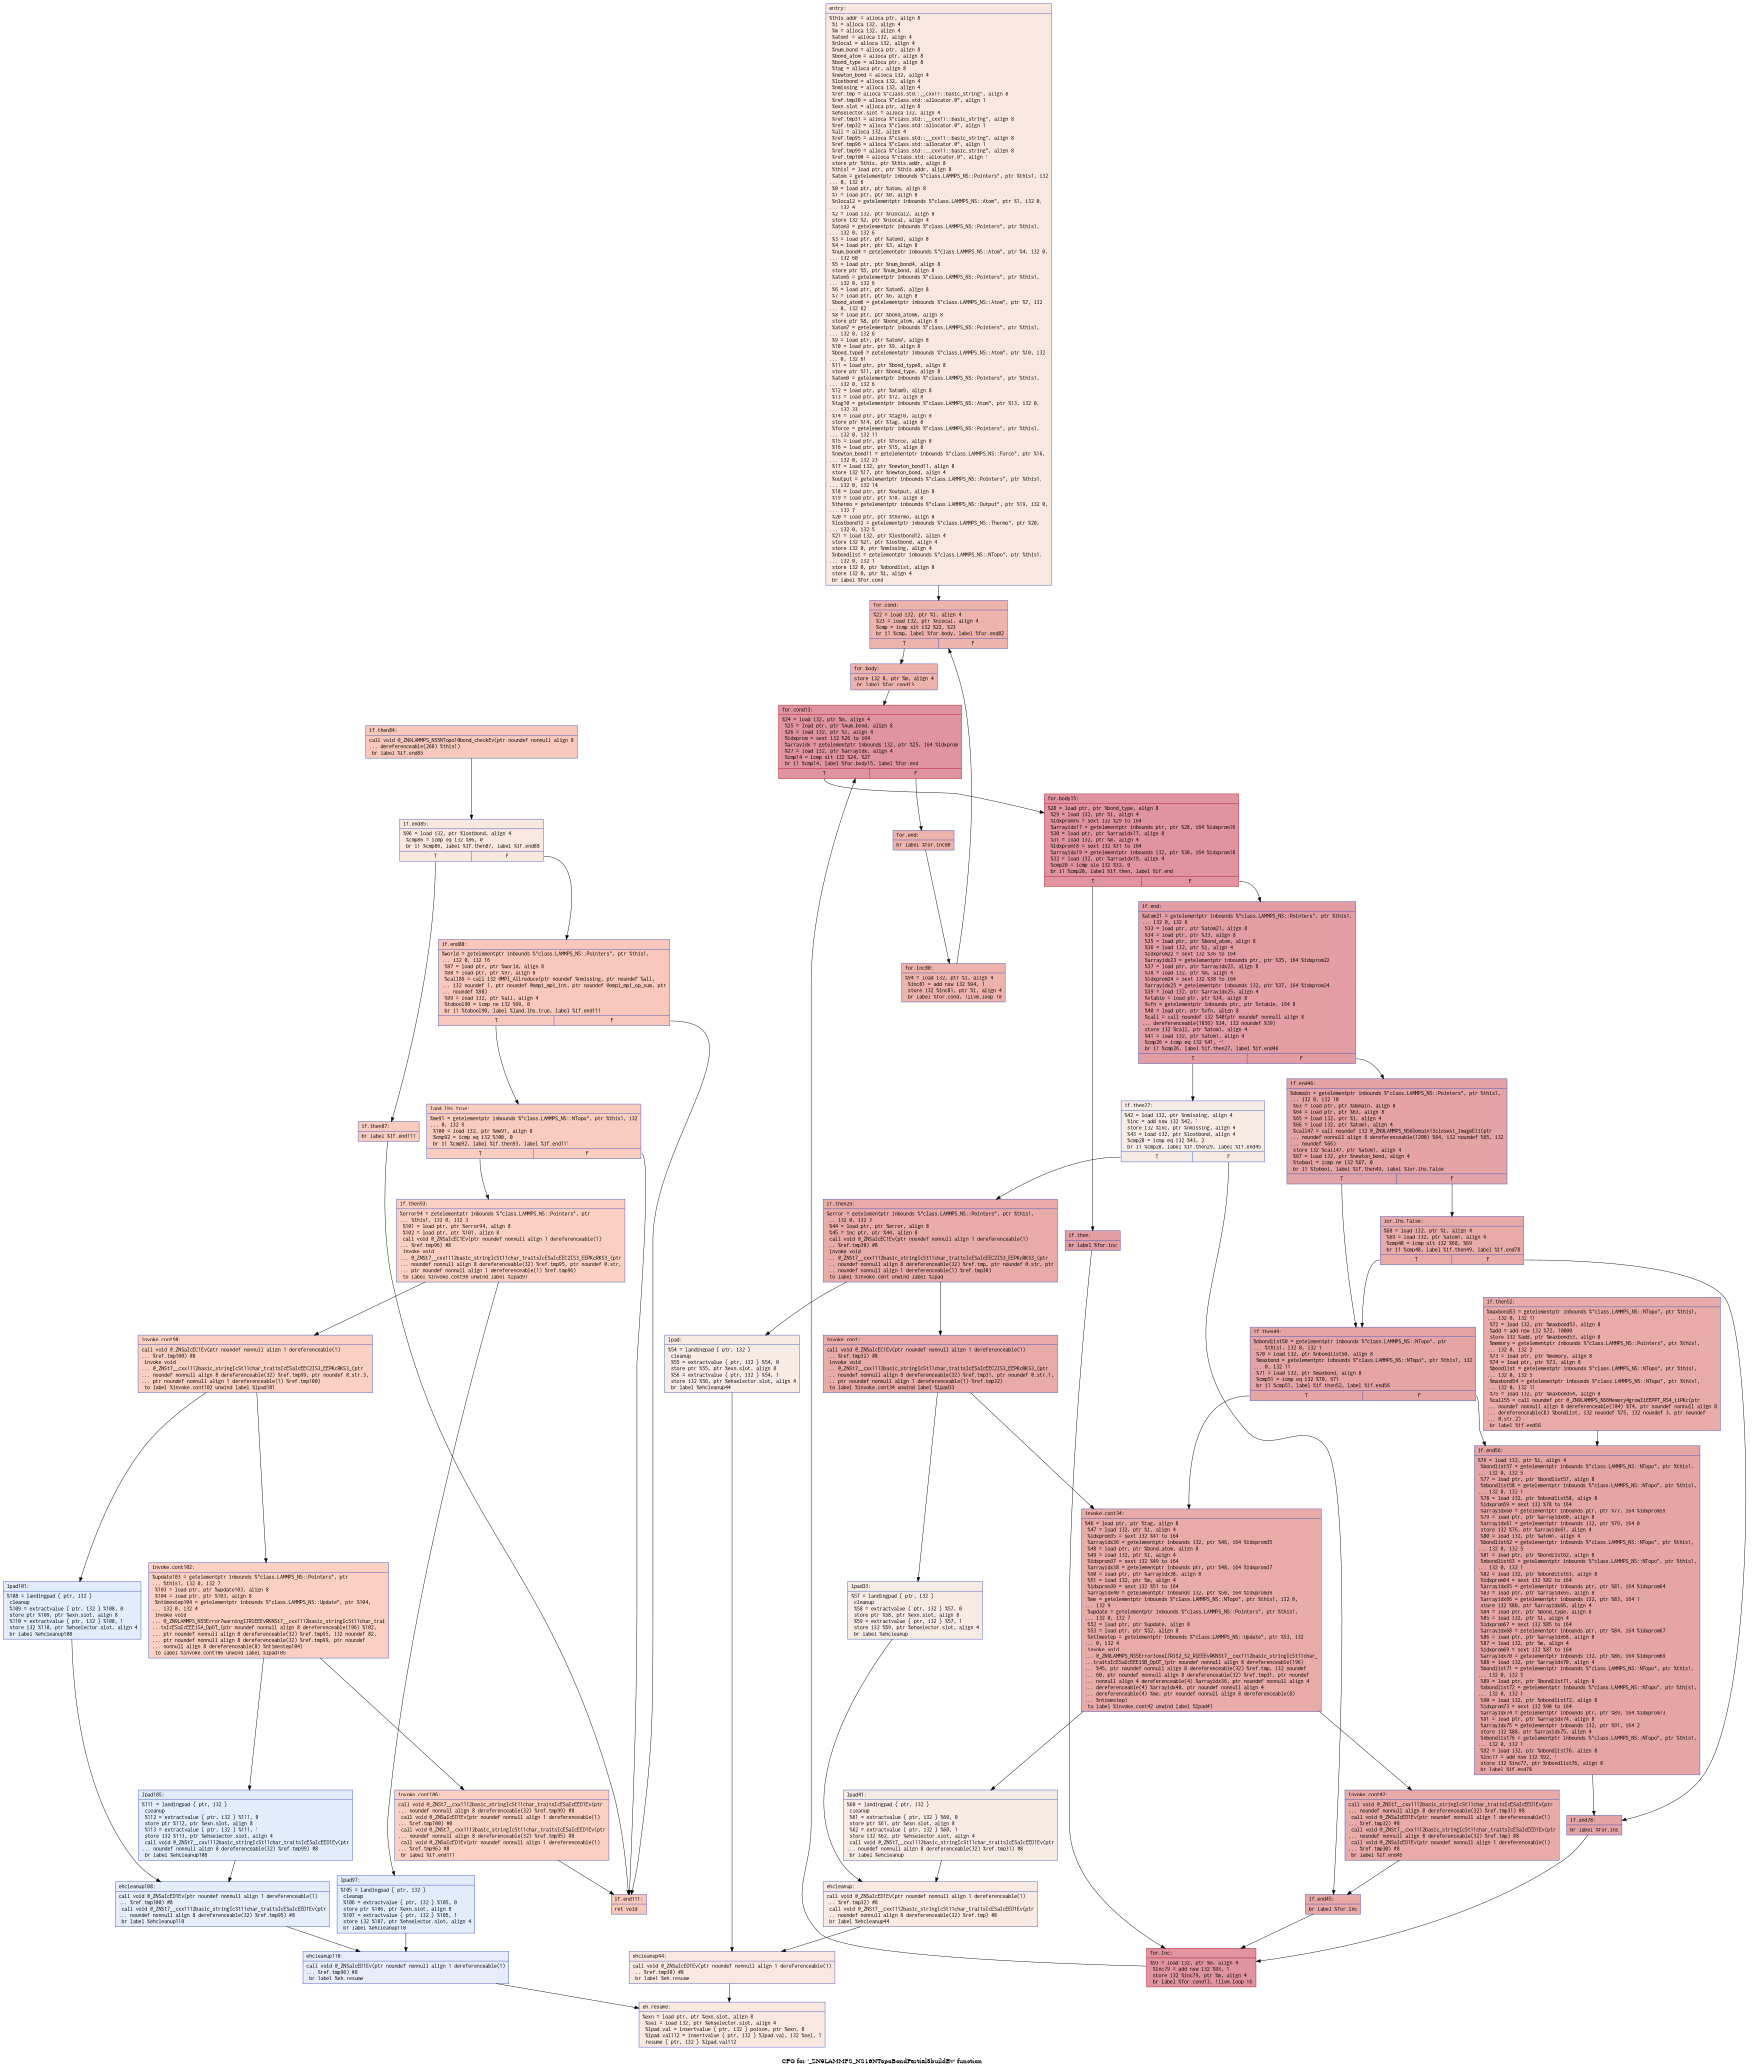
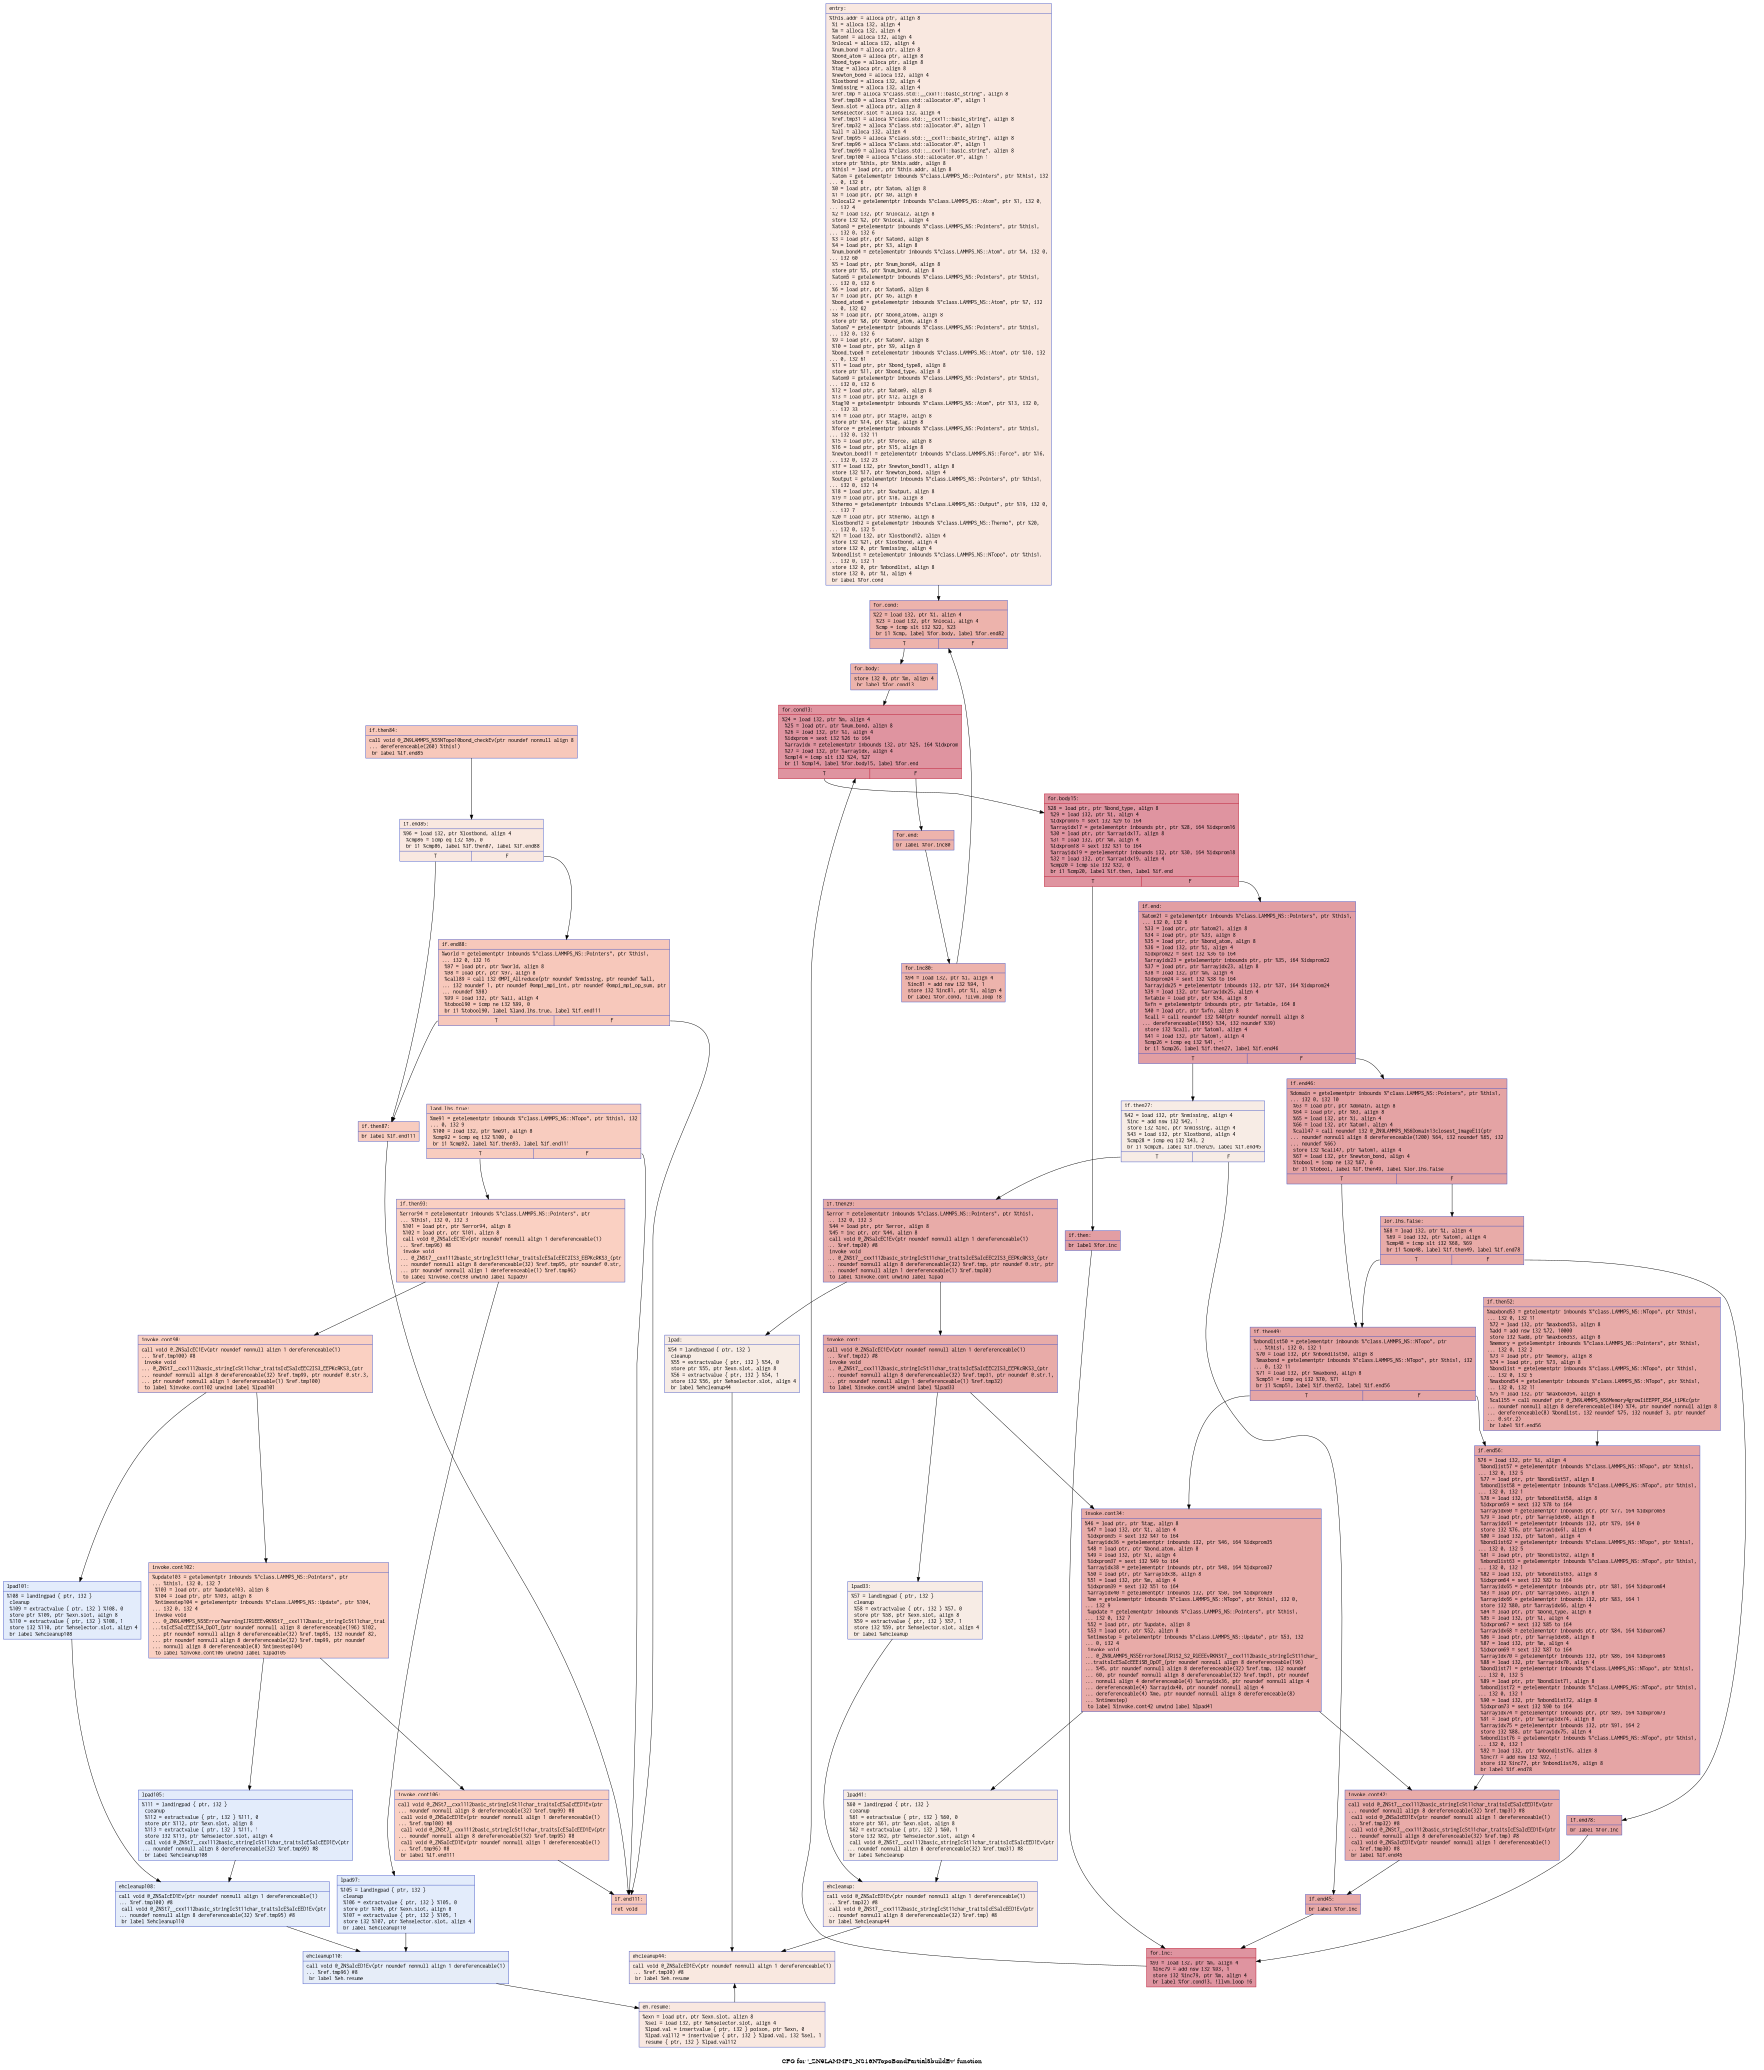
edge "if.end88:" -> "land.lhs.true:": now "if.end88:" -> "if.then87:"
edge "if.end56:" -> "if.end78:": now "if.end56:" -> "invoke.cont42:"
edge "ehcleanup44:" -> "eh.resume:": reversed
